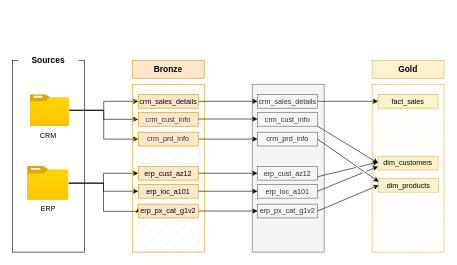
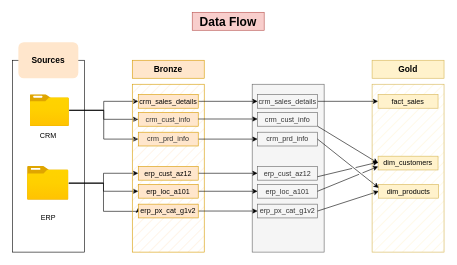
node "Data Flow": added
node "Sources": fillcolor #ffffff -> #ffe6cc
node "dim_products": moved (409, 185) -> (409, 191)
node "ERP": moved (48, 209) -> (48, 218)
